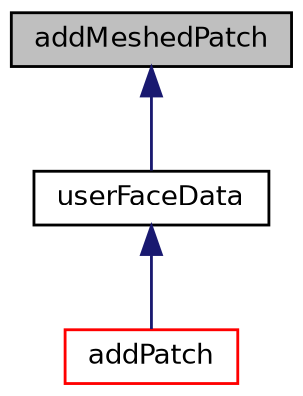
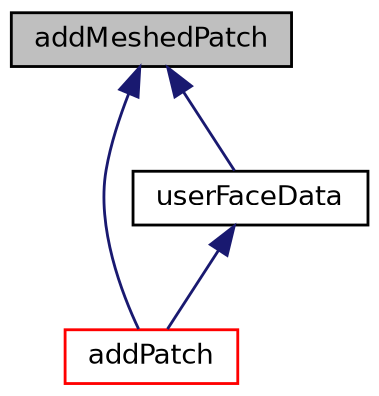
edge "addPatch" -> "addMeshedPatch": added
